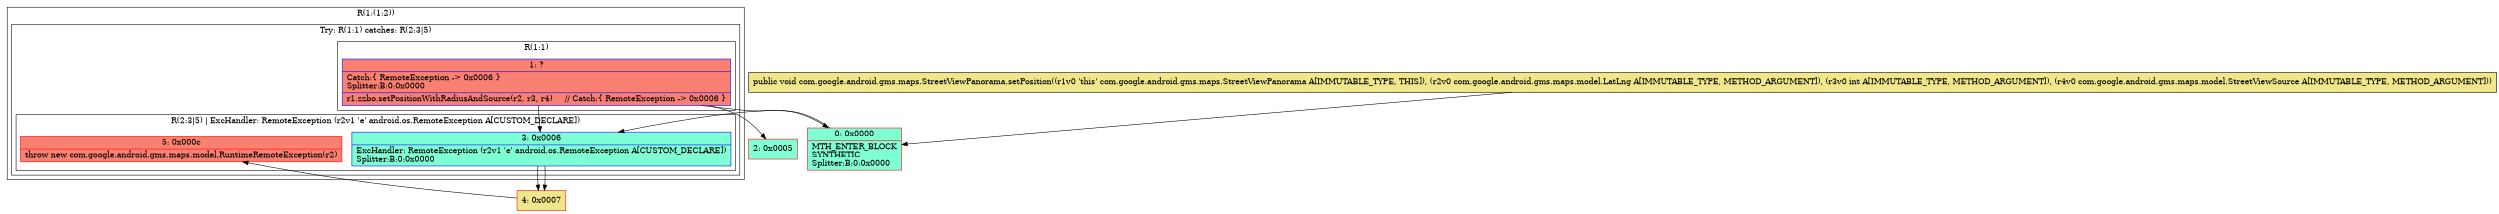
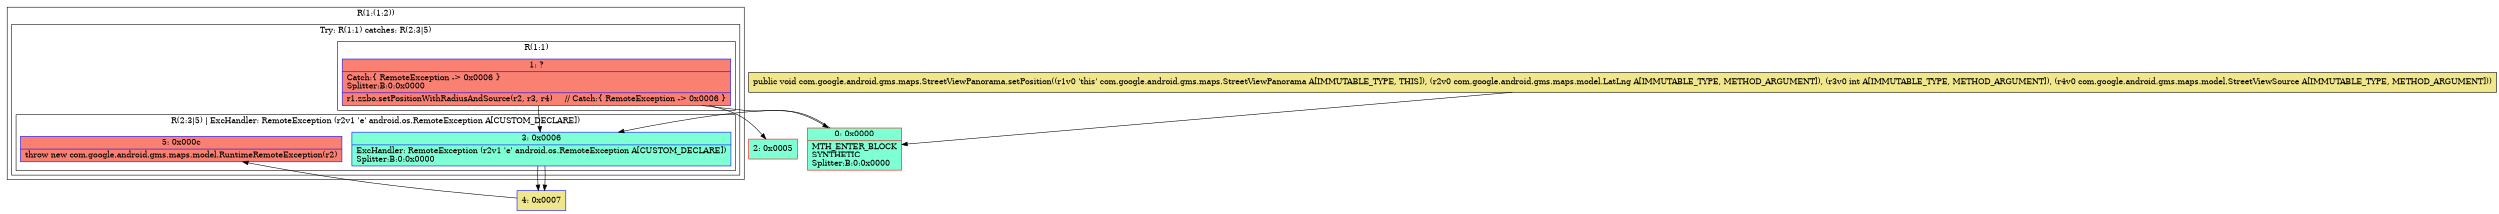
node "5: 0x000c": color red -> blue
node "4: 0x0007": color red -> blue
